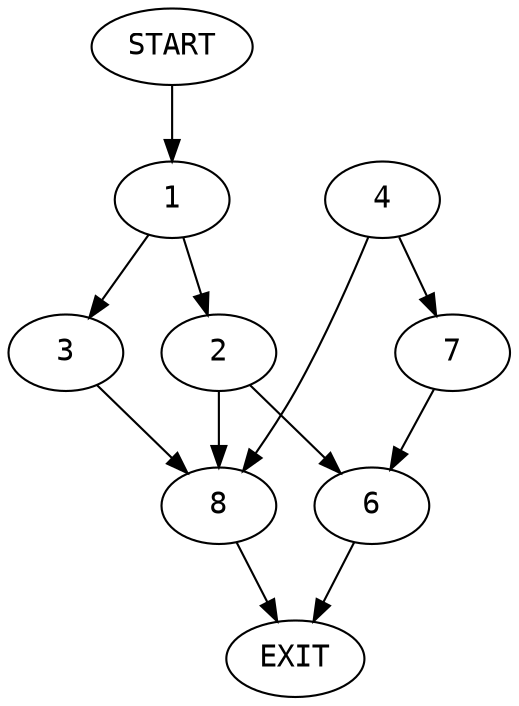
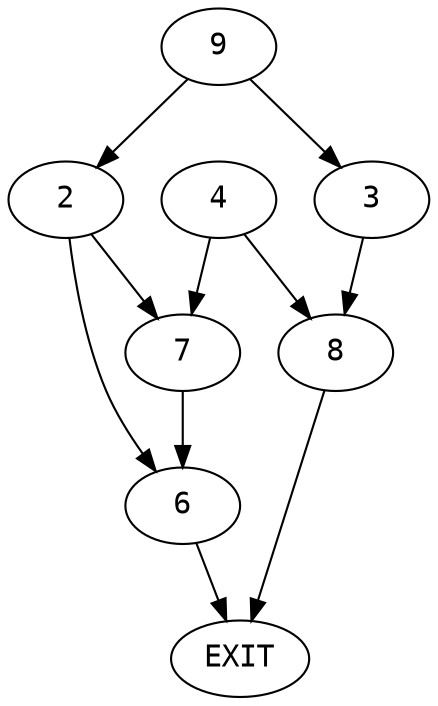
node "START": removed
node "1": label "1" -> "9"
edge "2" -> "8": now "2" -> "7"
